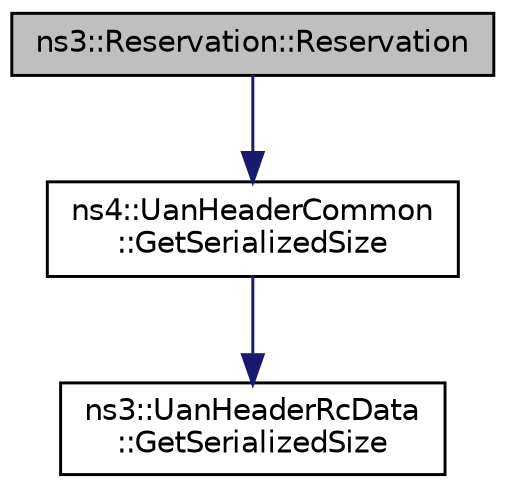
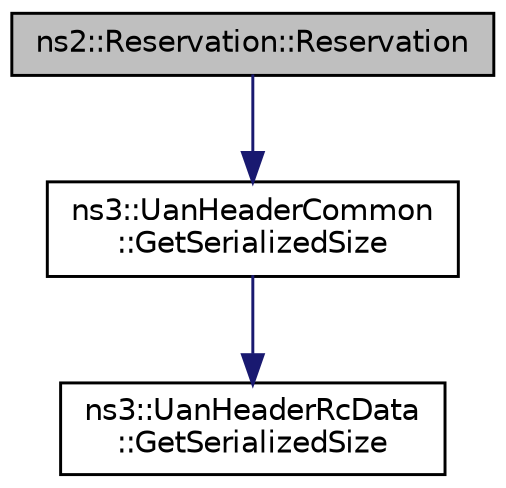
node "ns3::Reservation::Reservation": label "ns3::Reservation::Reservation" -> "ns2::Reservation::Reservation"
node "ns4::UanHeaderCommon ::GetSerializedSize": label "ns4::UanHeaderCommon ::GetSerializedSize" -> "ns3::UanHeaderCommon ::GetSerializedSize"
